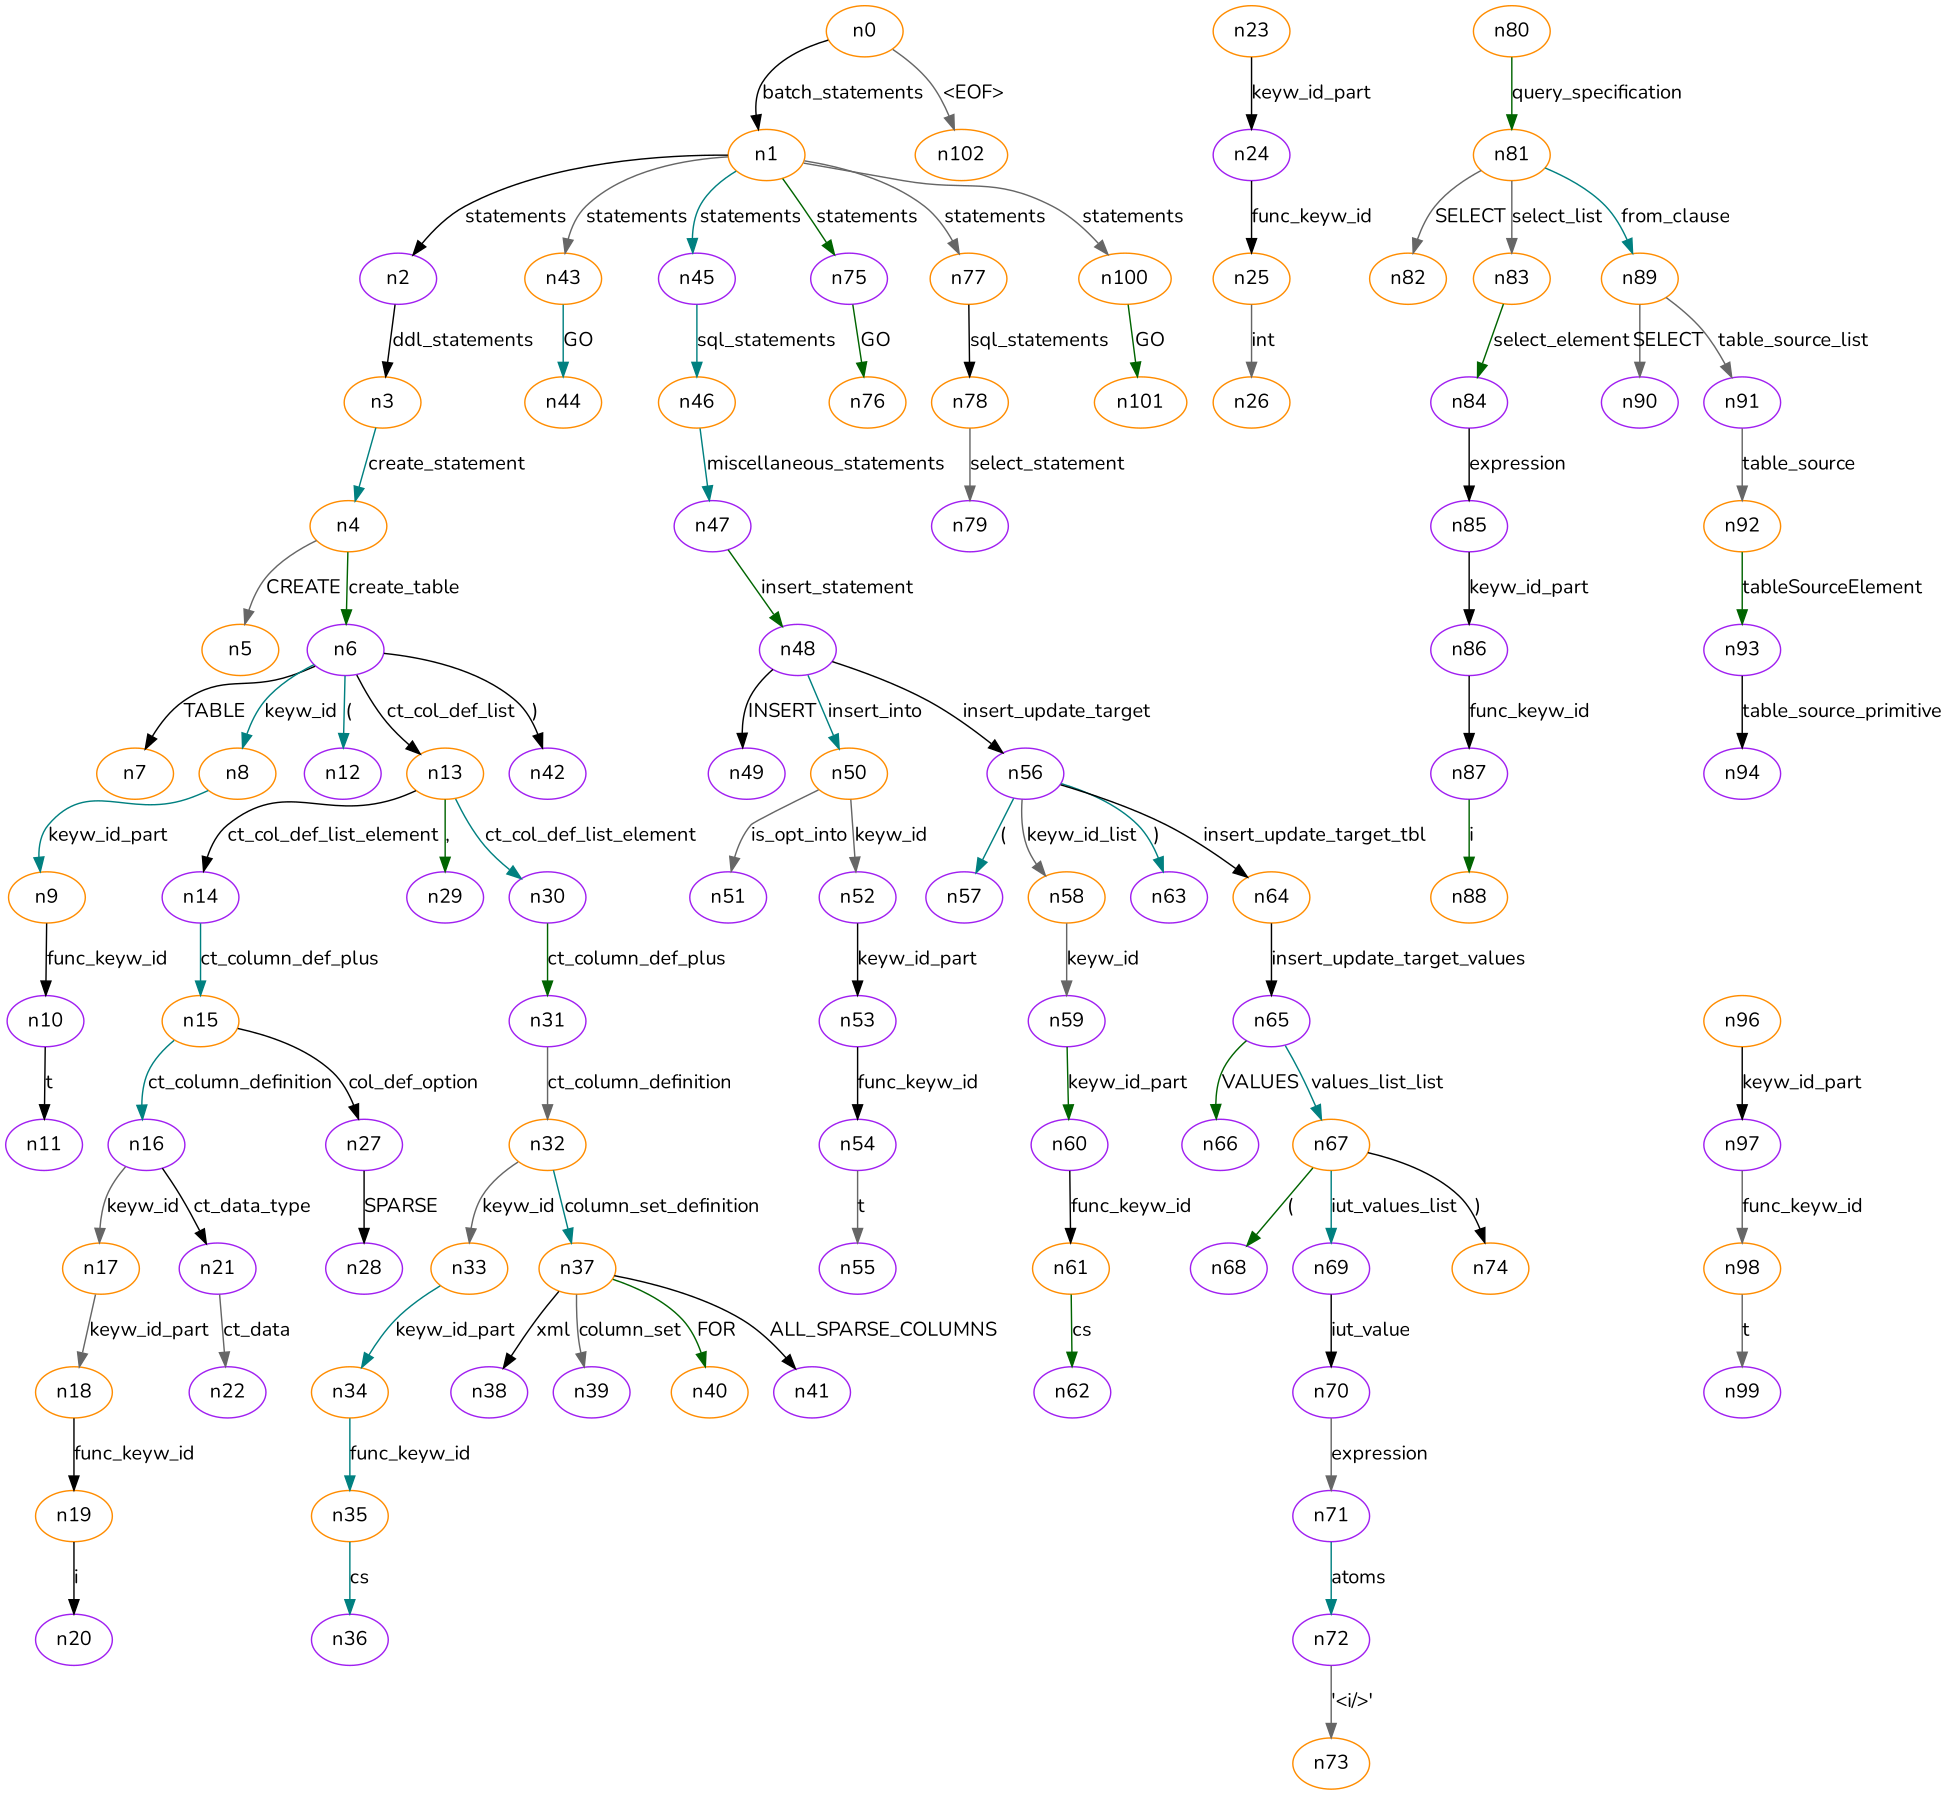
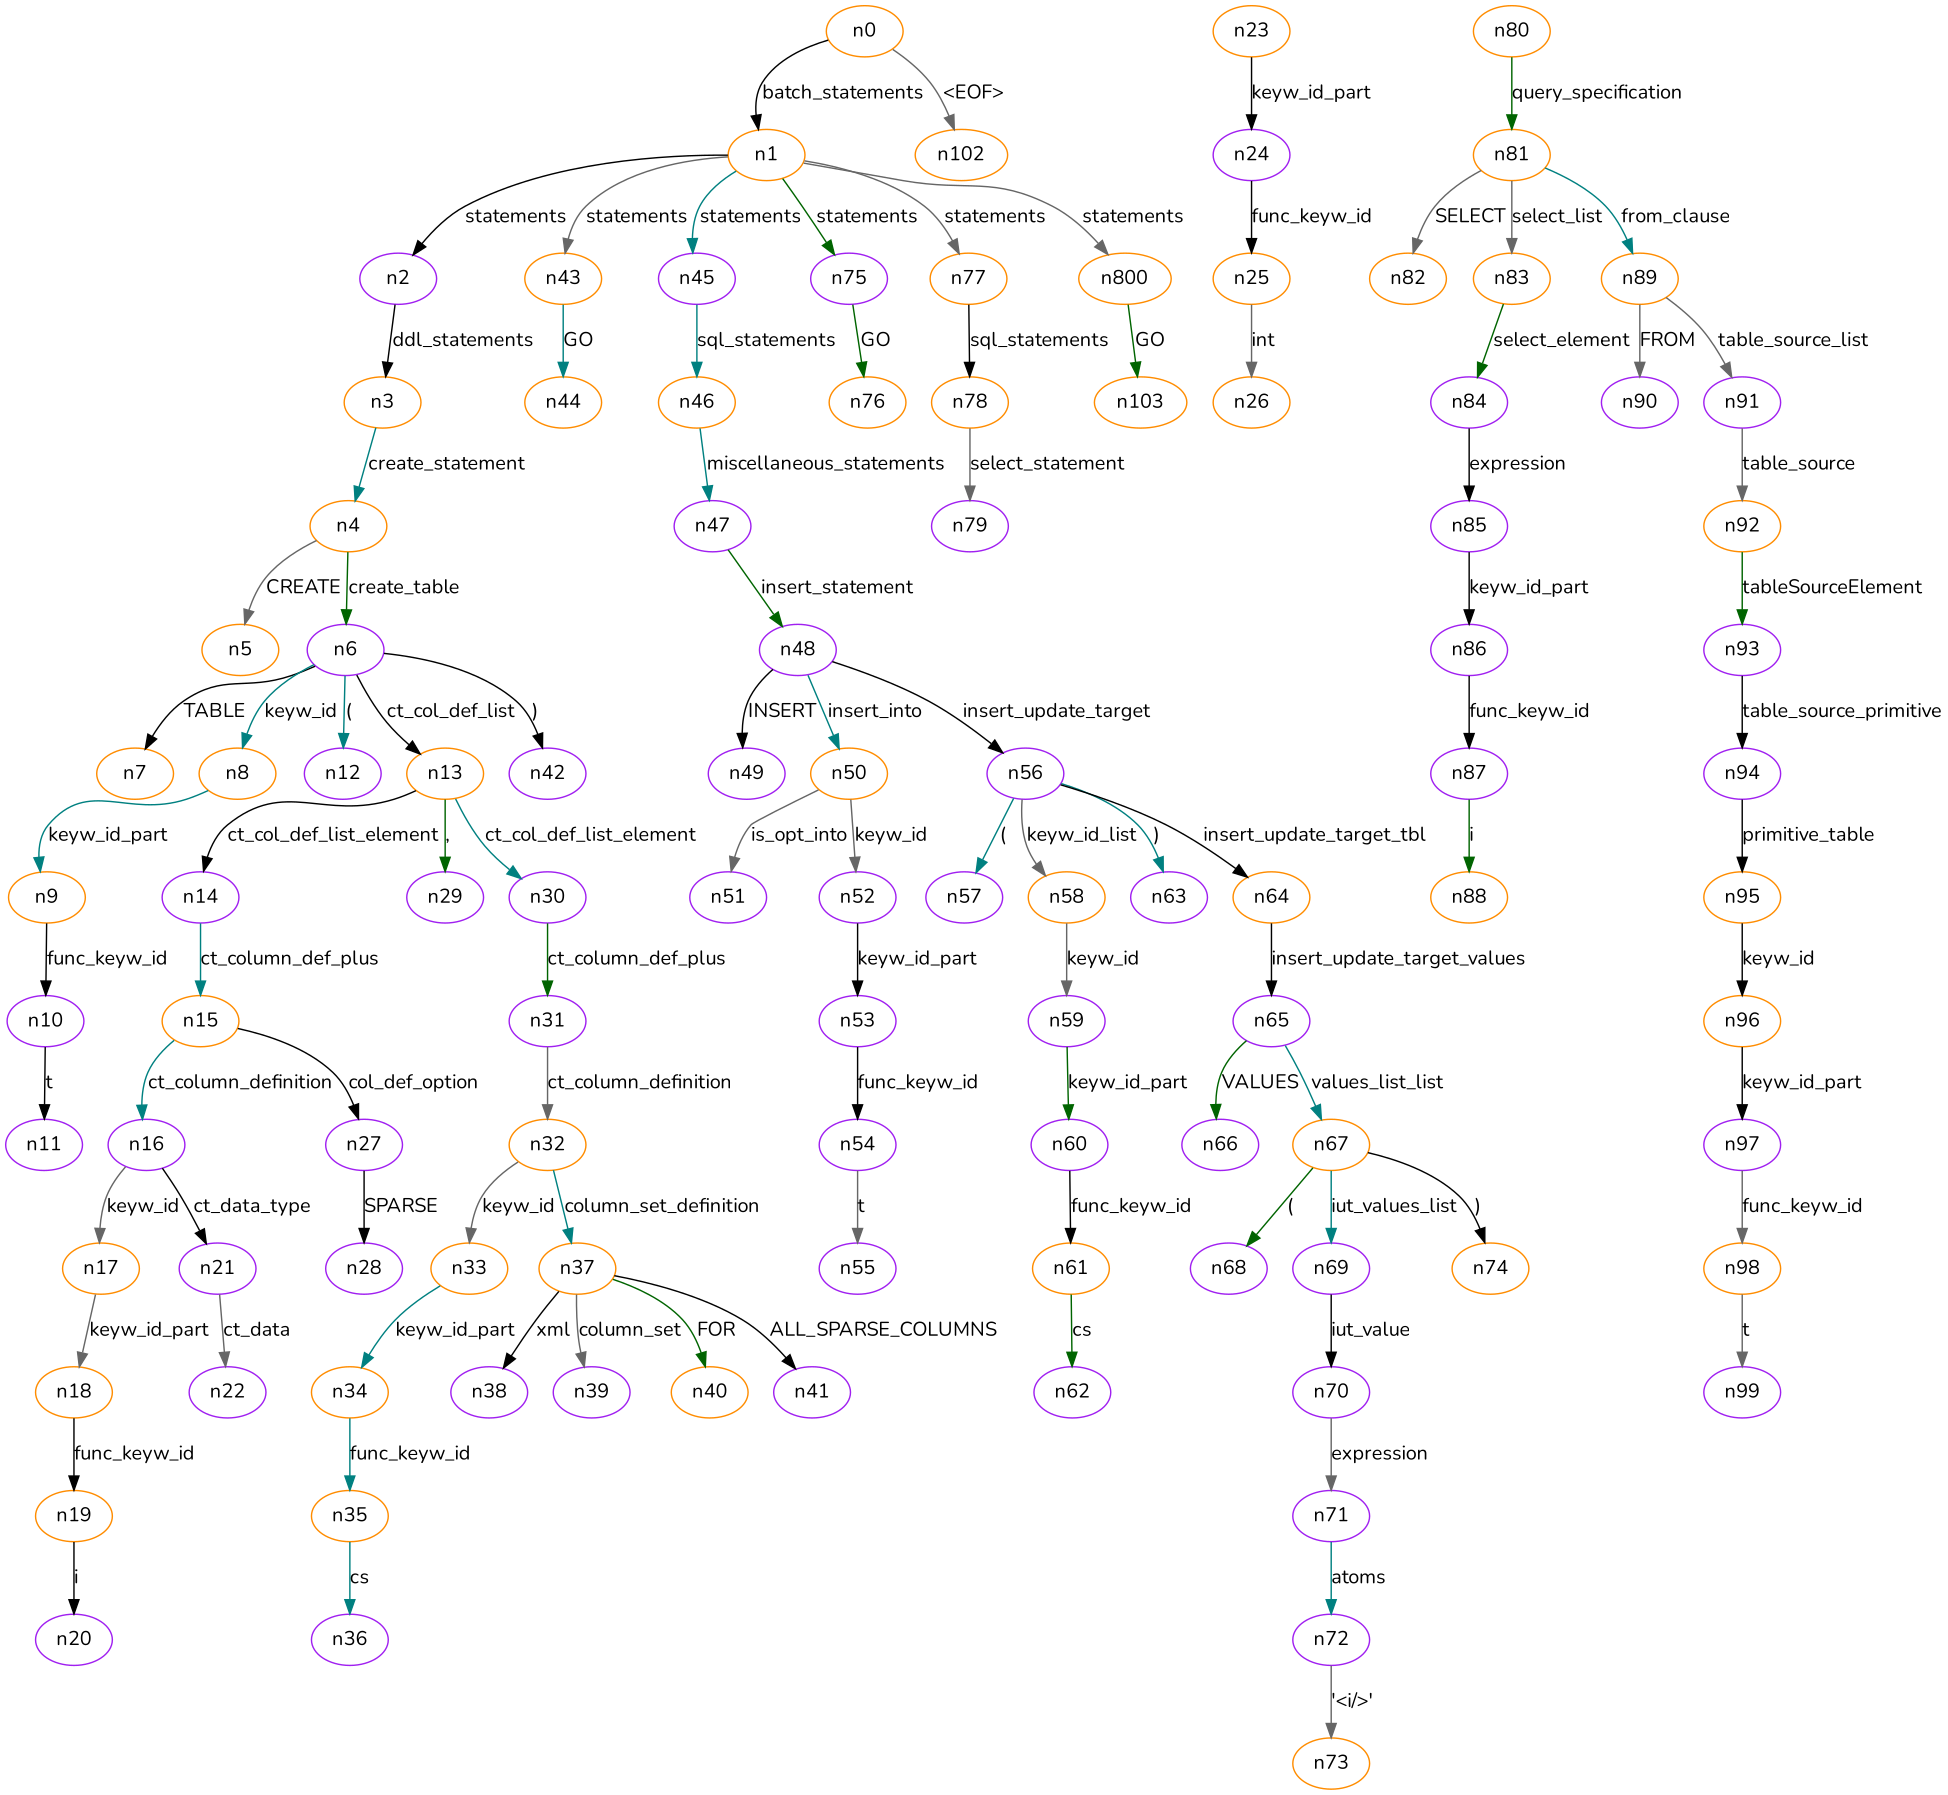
node "n100": label "n100" -> "n800"
edge "n89" -> "n90": label "SELECT" -> "FROM"
node "n101": label "n101" -> "n103"
node "n95": added
